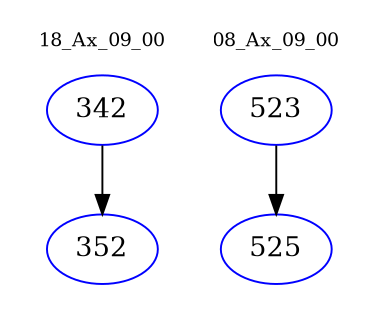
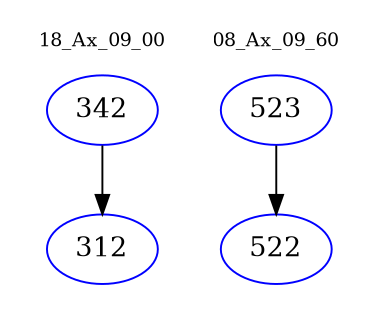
cluster "08_Ax_09_00": label "08_Ax_09_00" -> "08_Ax_09_60"
node "352": label "352" -> "312"
node "525": label "525" -> "522"
